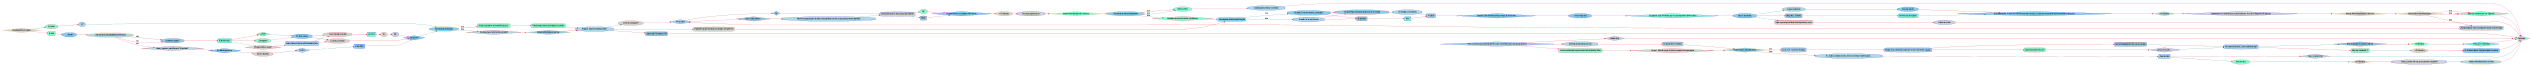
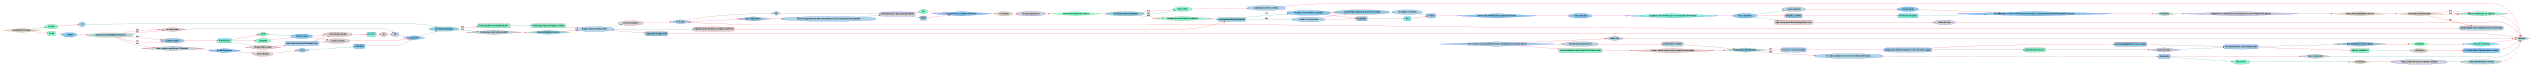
node "Ja, sólo bromeaba.": added
